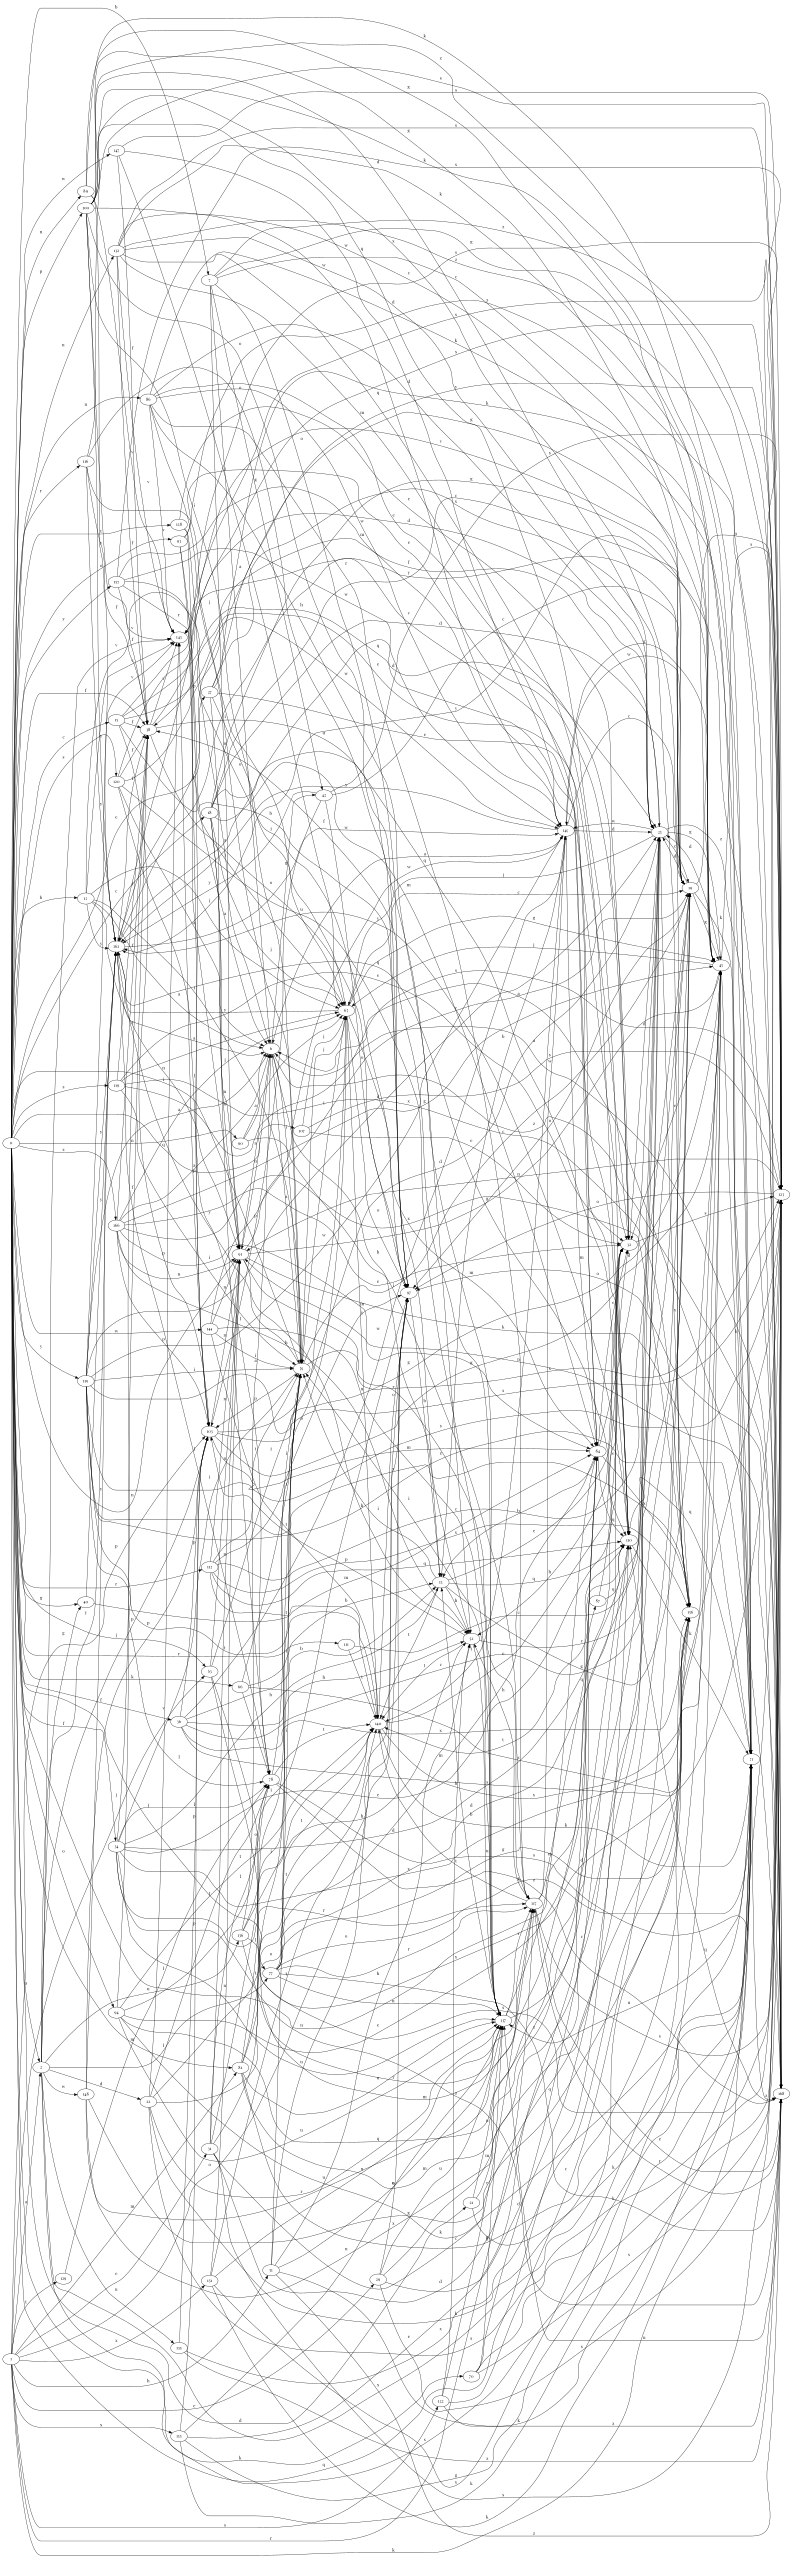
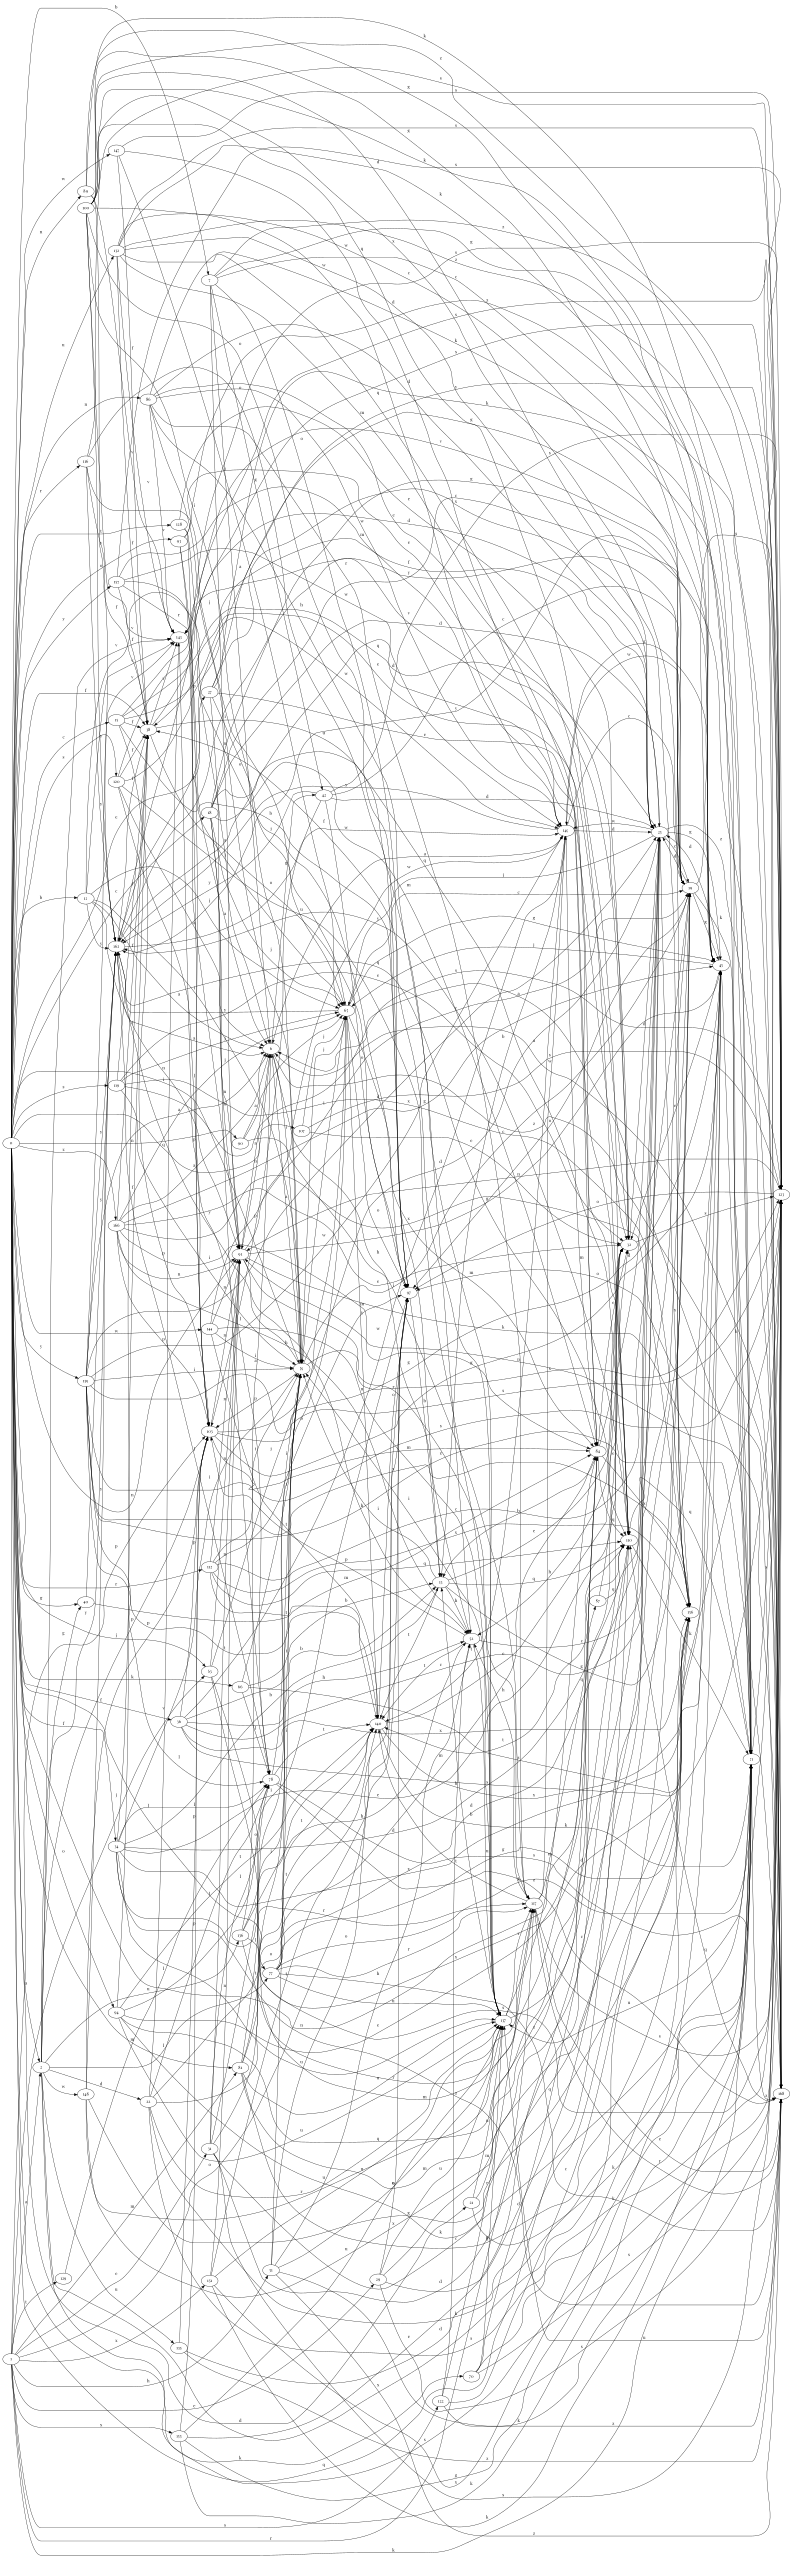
edge "45" -> "123": now "71" -> "123"
edge "0" -> "100": removed, label "p"
edge "42" -> "25": added, label "d"
edge "103" -> "143": reversed
node "111": removed
edge "135" -> "156": label "x" -> "d"
